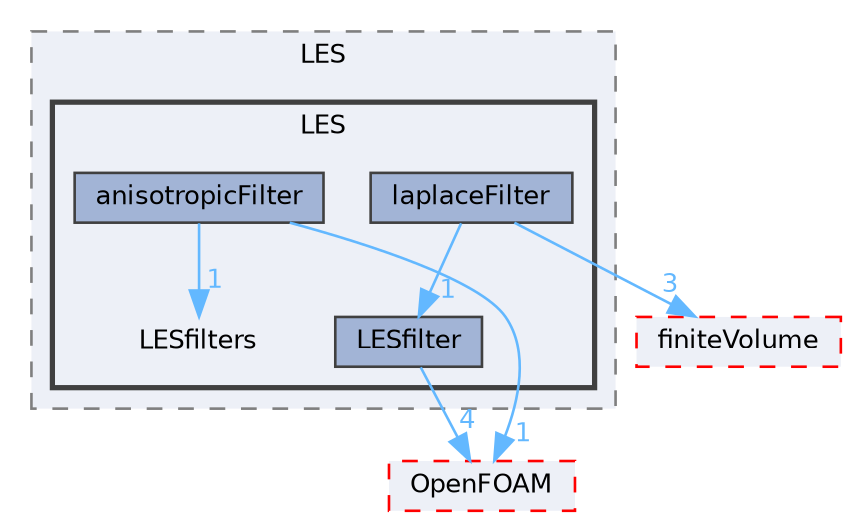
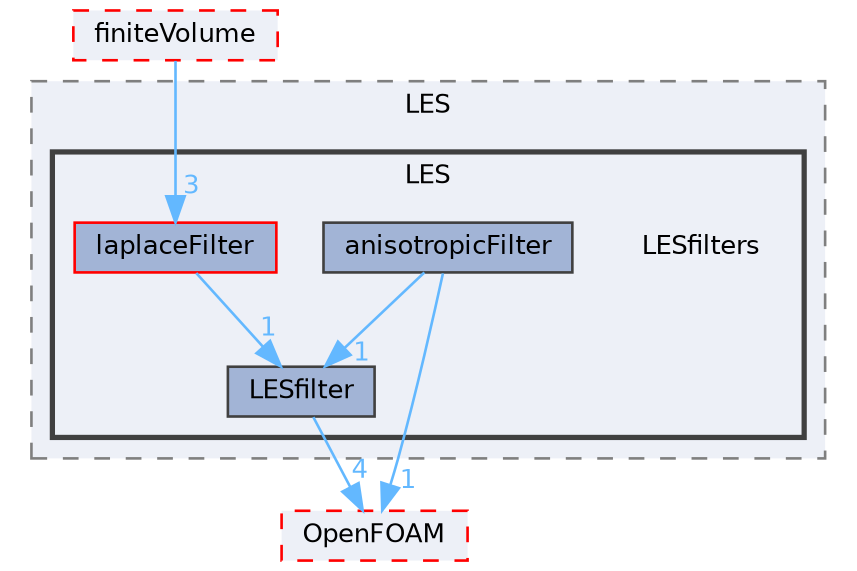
node "laplaceFilter": color grey25 -> red
edge "laplaceFilter" -> "finiteVolume": reversed
edge "anisotropicFilter" -> "LESfilters": now "anisotropicFilter" -> "LESfilter"
